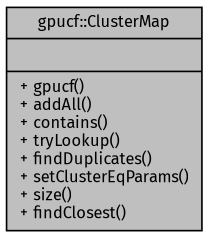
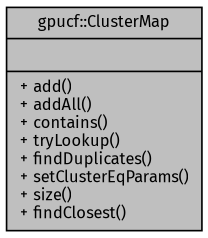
node "gpucf::ClusterMap": text "+ gpucf()" -> "+ add()"
